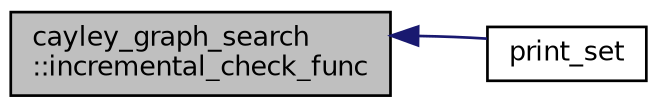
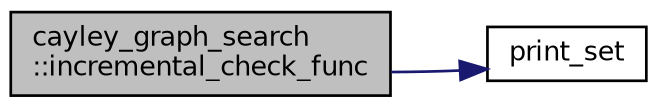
edge "print_set" -> "cayley_graph_search ::incremental_check_func": reversed
